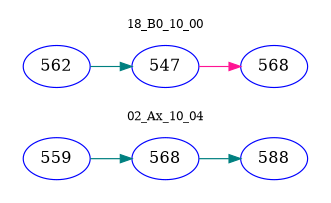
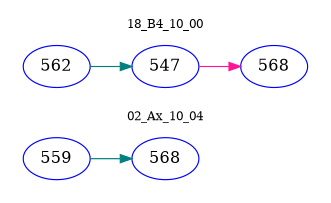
cluster "18_B0_10_00": label "18_B0_10_00" -> "18_B4_10_00"
node "588": removed
